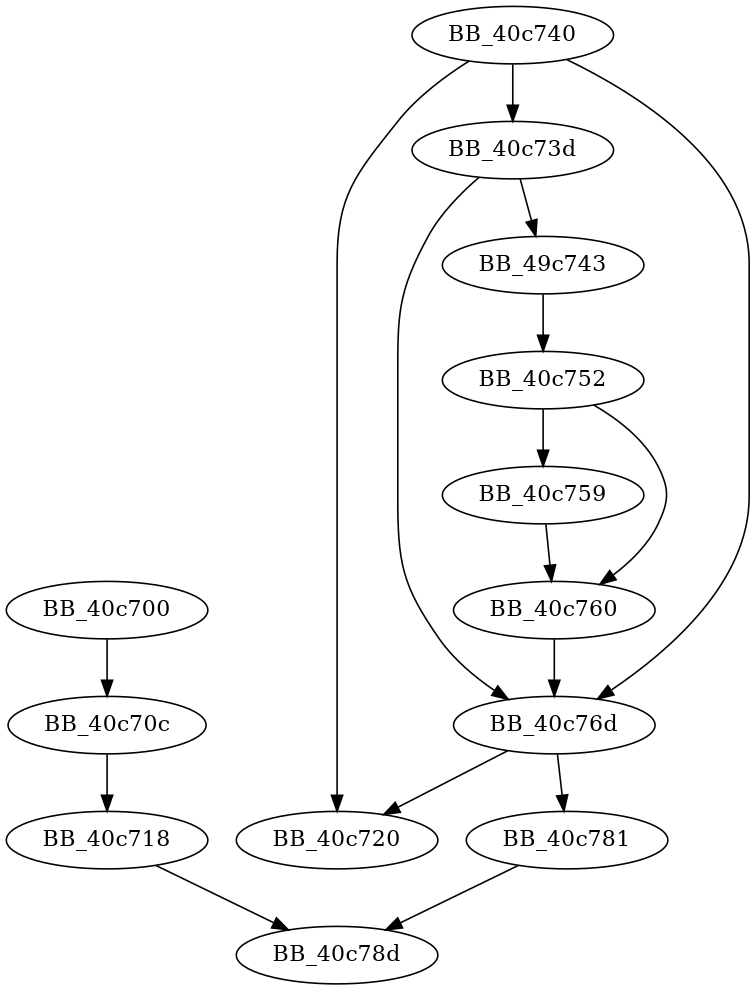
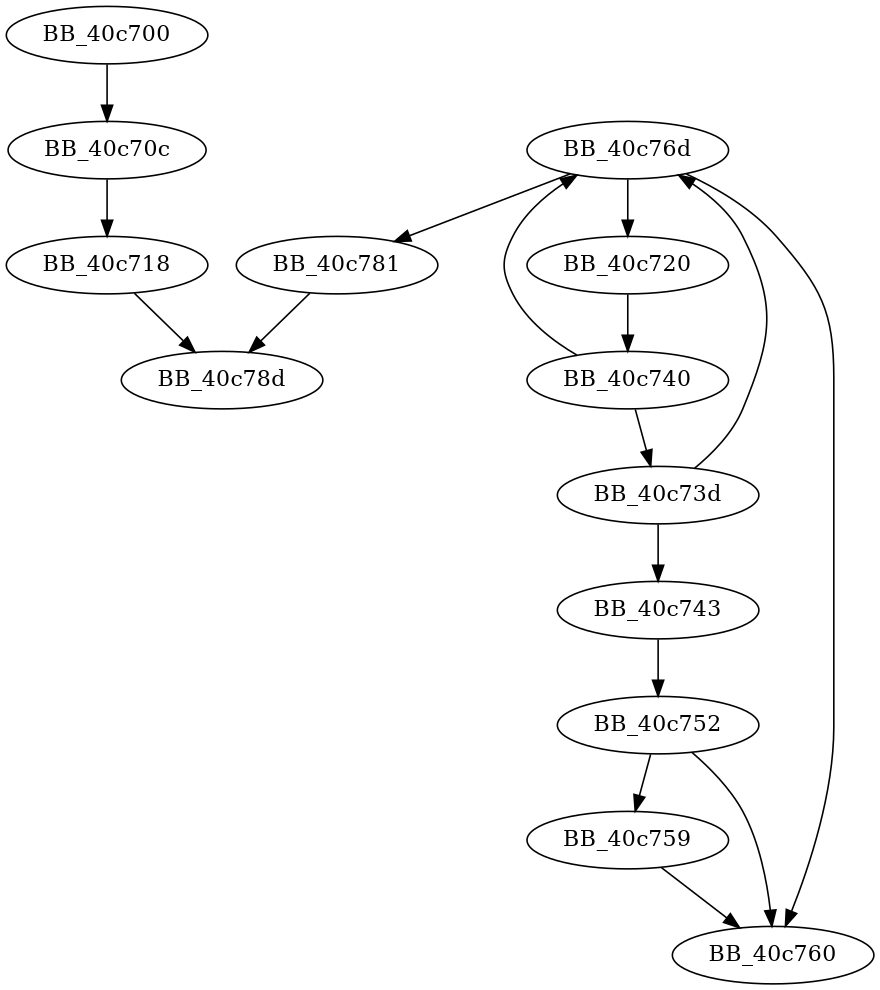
node "BB_49c743": label "BB_49c743" -> "BB_40c743"
edge "BB_40c740" -> "BB_40c720": reversed
edge "BB_40c760" -> "BB_40c76d": reversed
